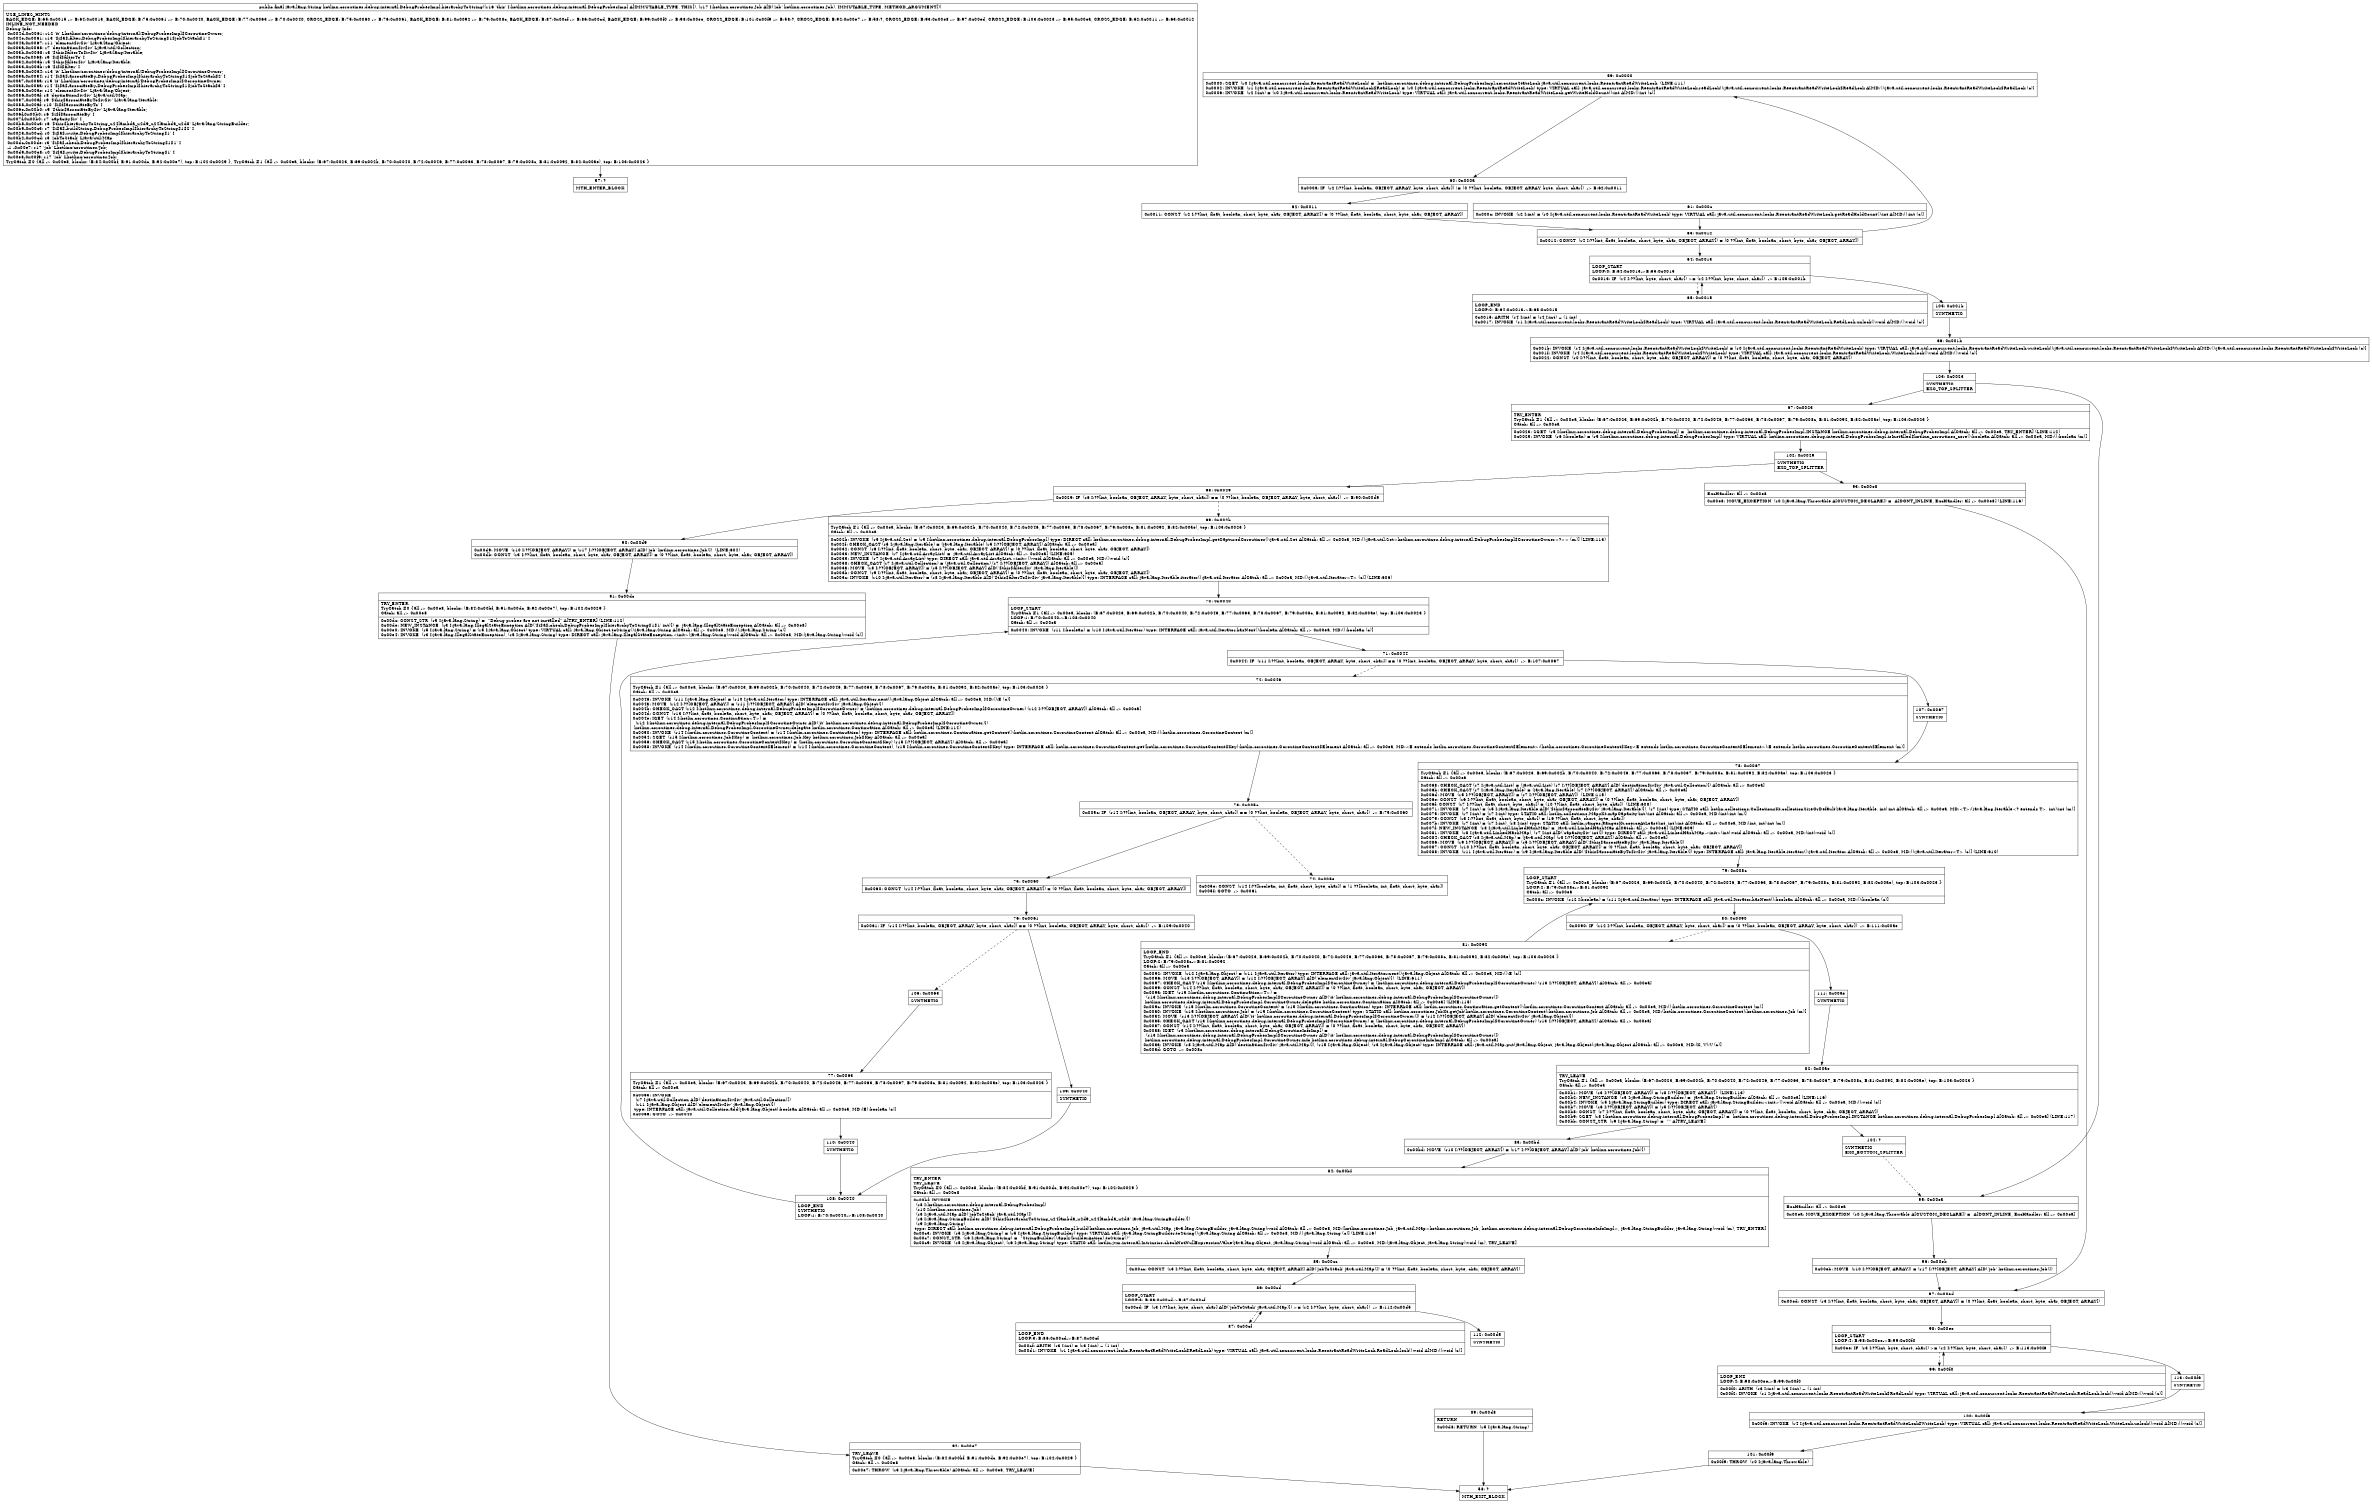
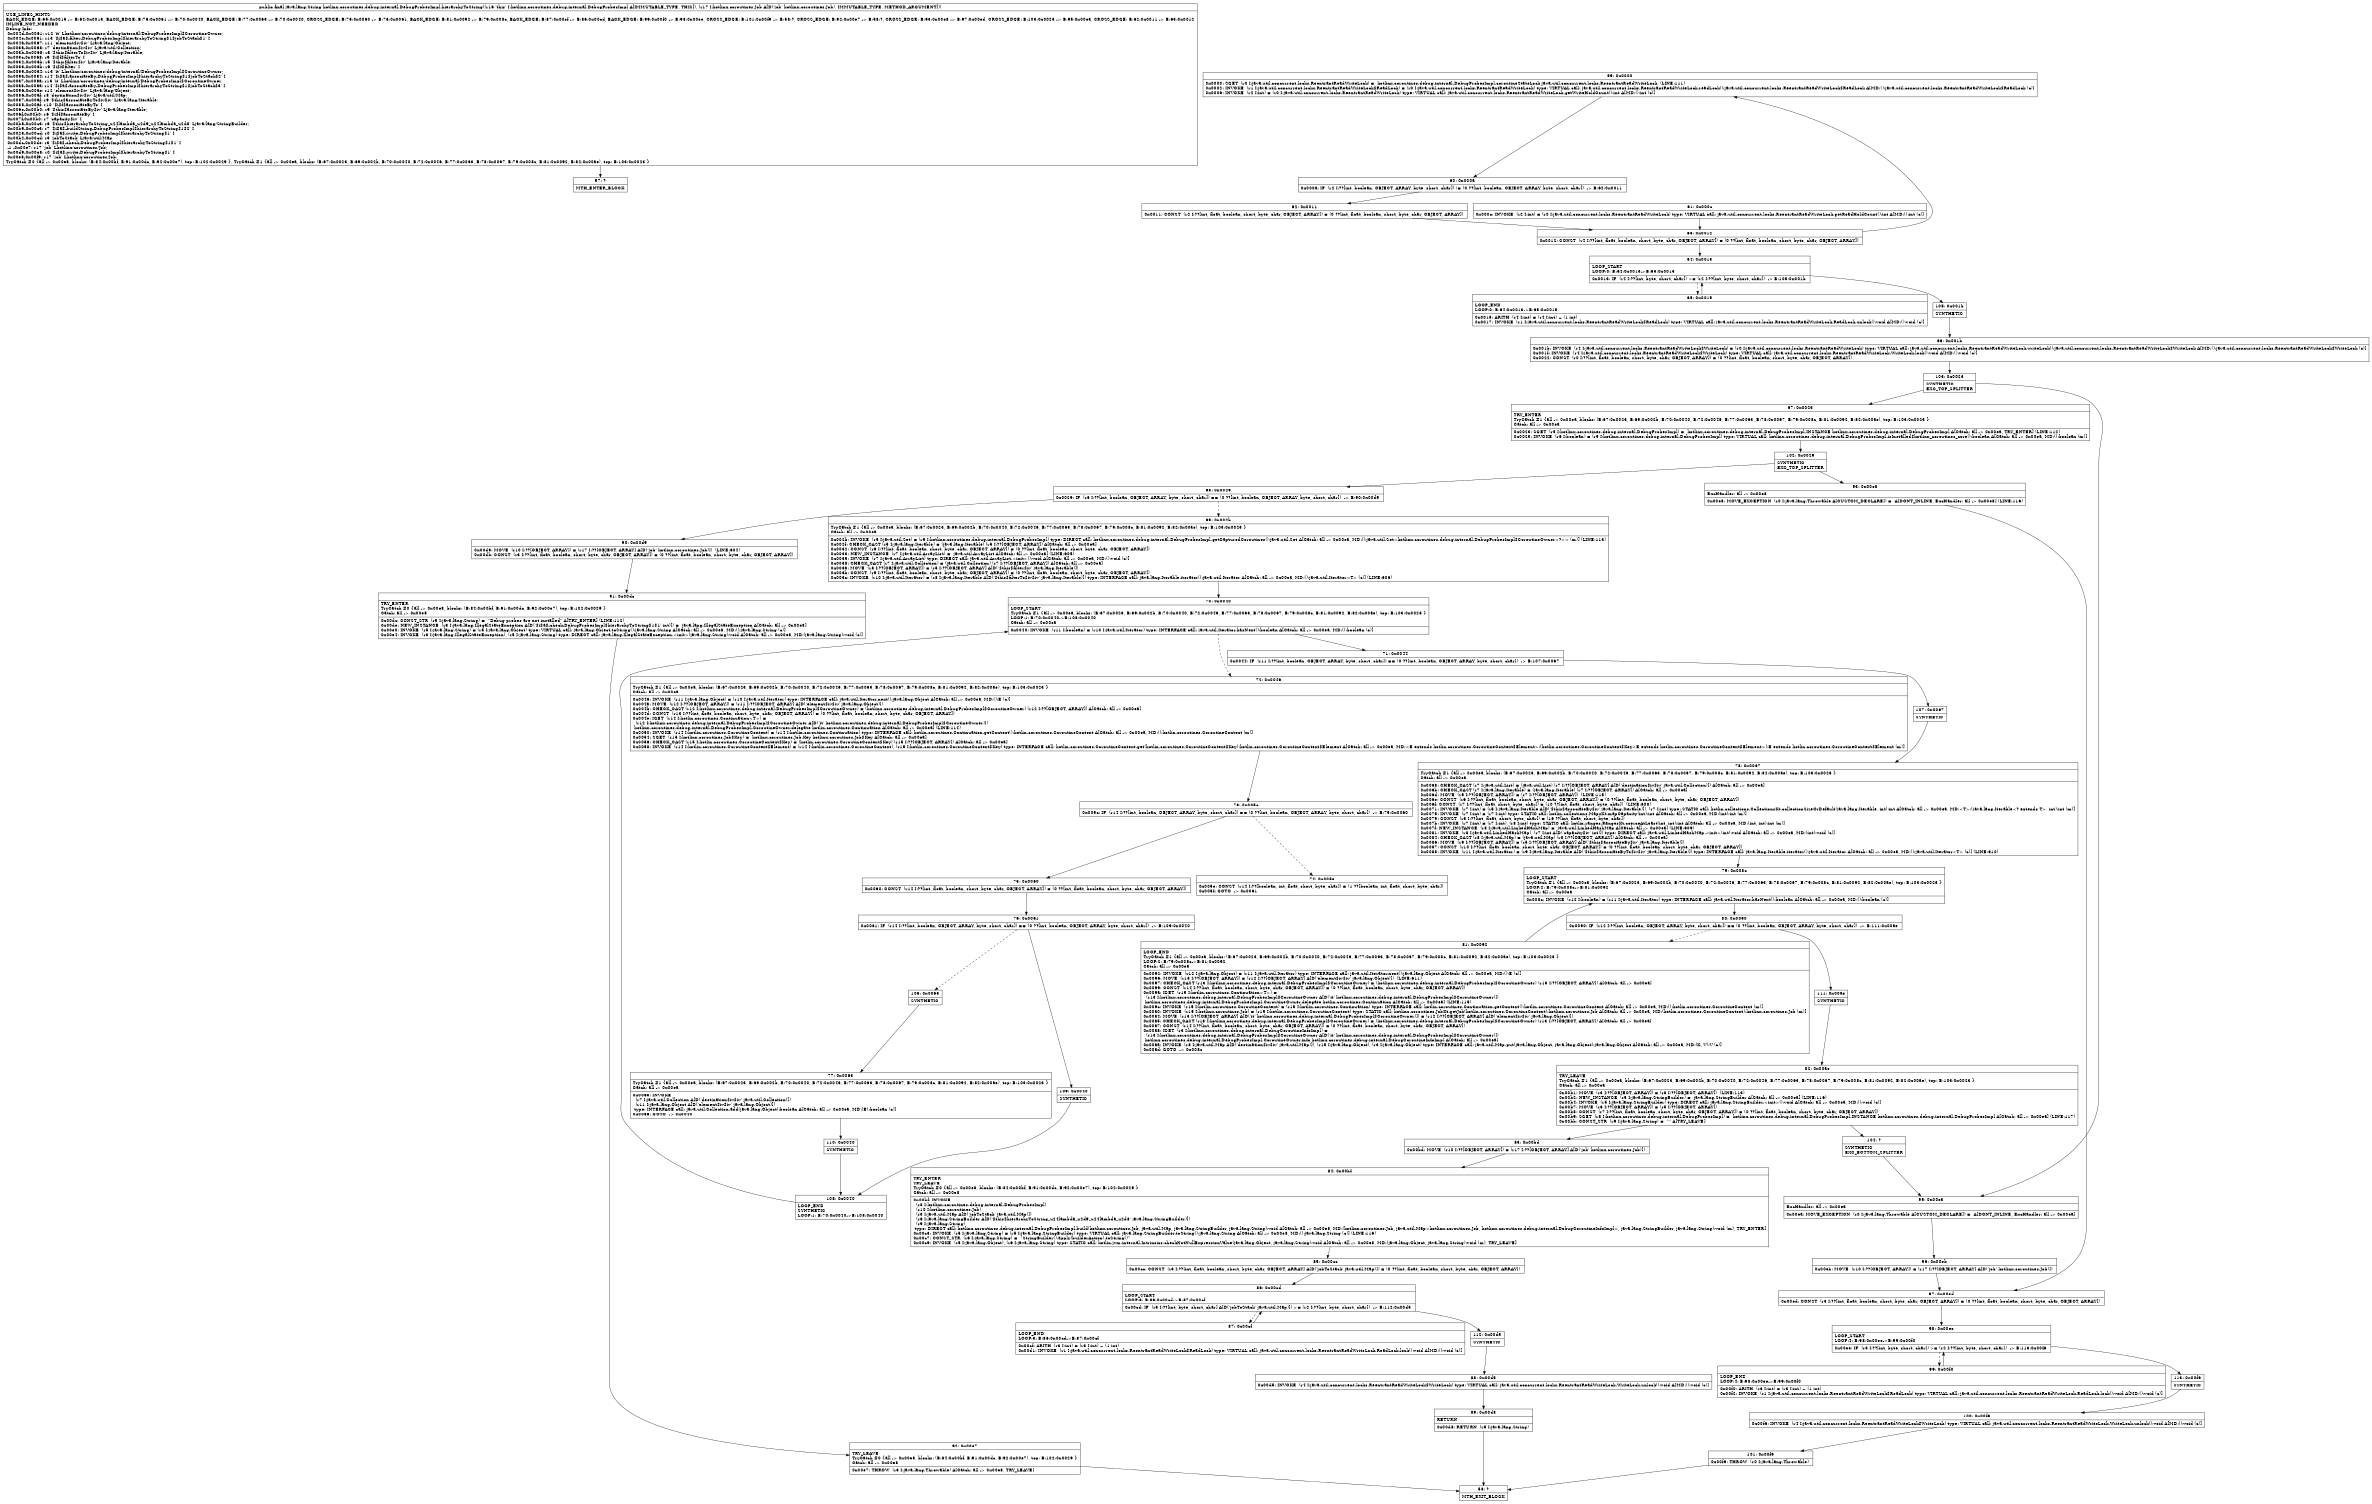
edge "71: 0x0044" -> "72: 0x0046": now "70: 0x0040" -> "72: 0x0046"
edge "104: ?" -> "95: 0x00ea": style dashed -> solid
node "88: 0x00d5": added
